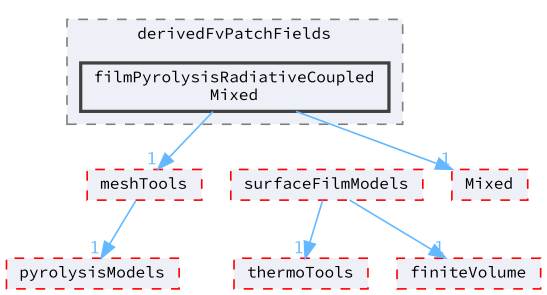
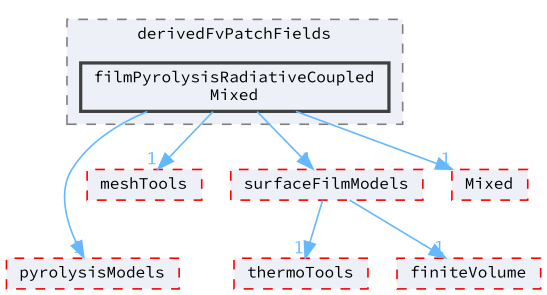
edge "filmPyrolysisRadiativeCoupled Mixed" -> "surfaceFilmModels": added
edge "meshTools" -> "pyrolysisModels": now "filmPyrolysisRadiativeCoupled Mixed" -> "pyrolysisModels"
